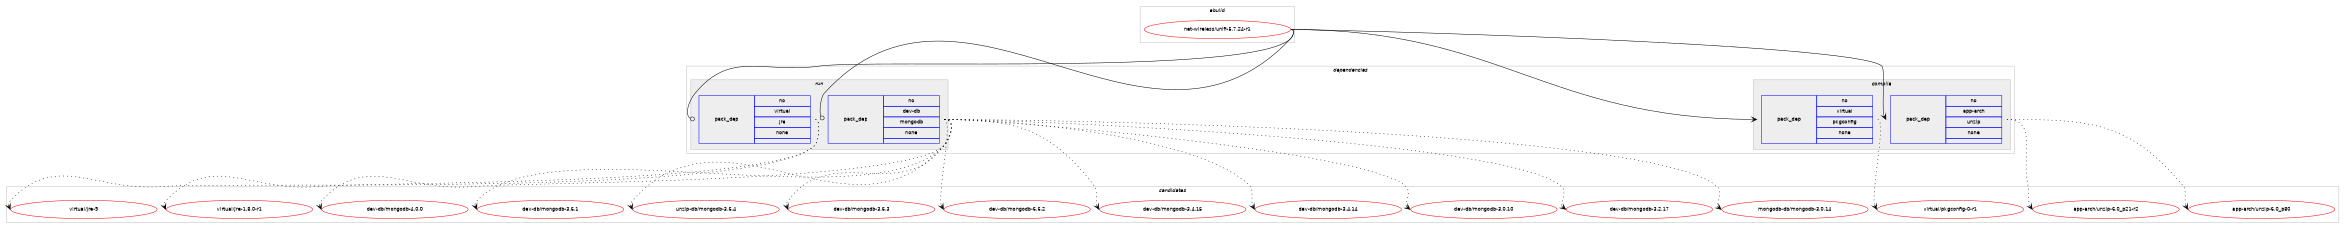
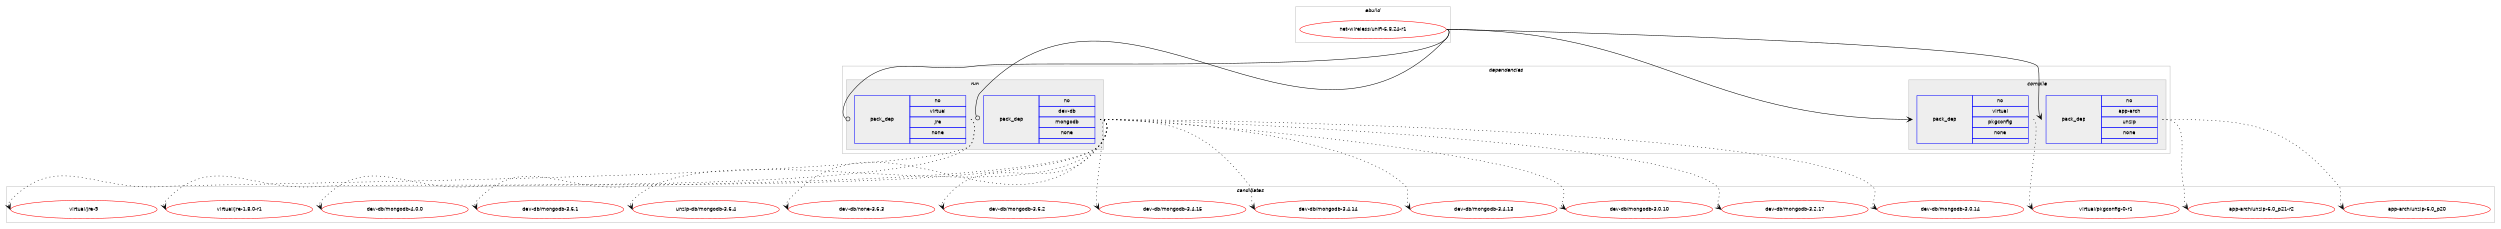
node "net-wireless/unifi-5.7.24-r1": label "net-wireless/unifi-5.7.24-r1" -> "net-wireless/unifi-5.8.24-r1"
node "dev-db/mongodb-3.6.3": label "dev-db/mongodb-3.6.3" -> "dev-db/none-3.6.3"
node "dev-db/mongodb-6.6.2": label "dev-db/mongodb-6.6.2" -> "dev-db/mongodb-3.6.2"
node "dev-db/mongodb-3.4.13": added
node "mongodb-db/mongodb-3.0.14": label "mongodb-db/mongodb-3.0.14" -> "dev-db/mongodb-3.0.14"
node "app-arch/unzip-6.0_p80": label "app-arch/unzip-6.0_p80" -> "app-arch/unzip-6.0_p20"
